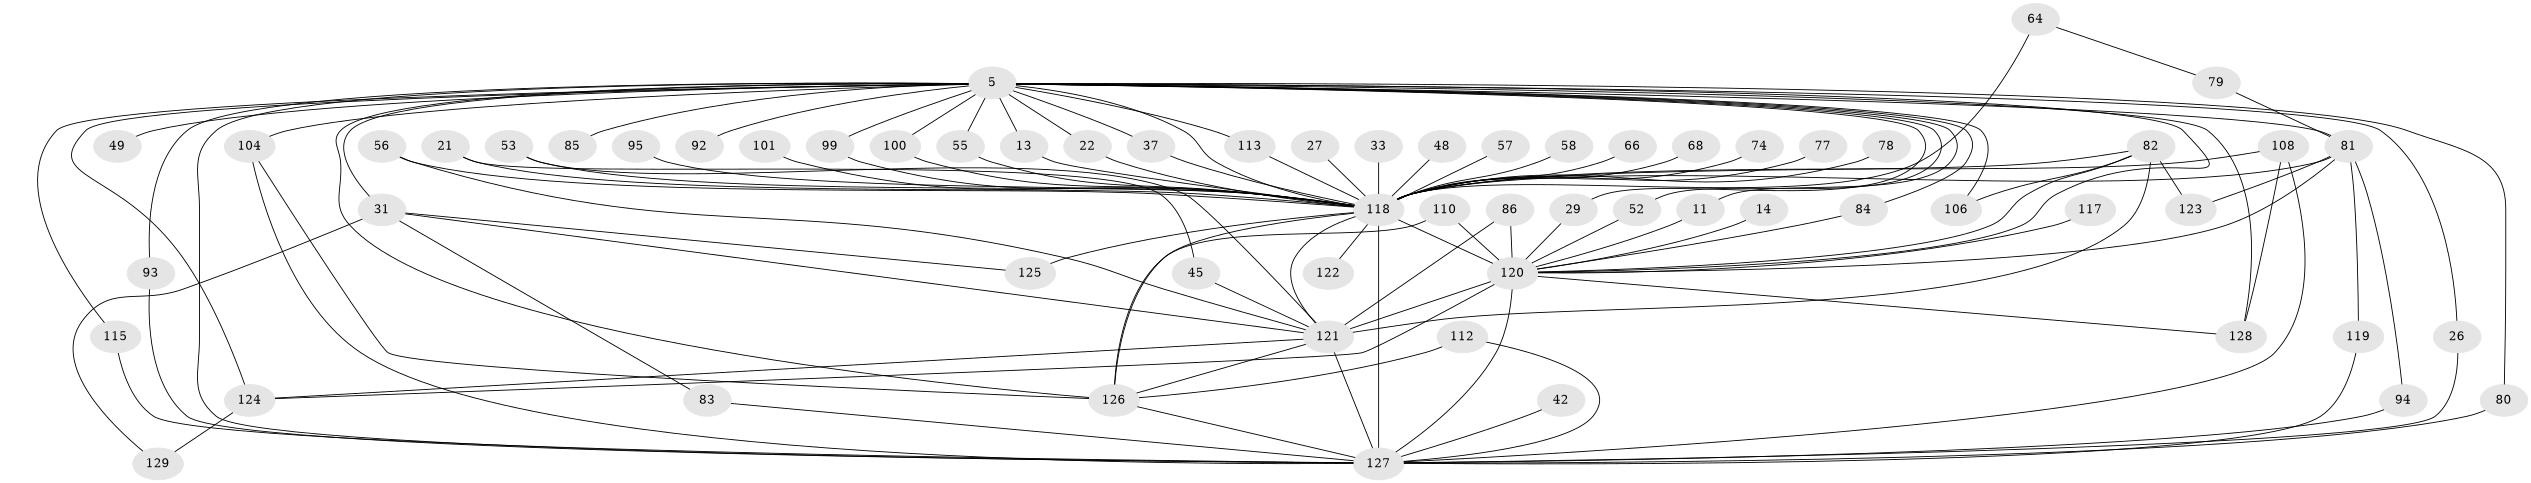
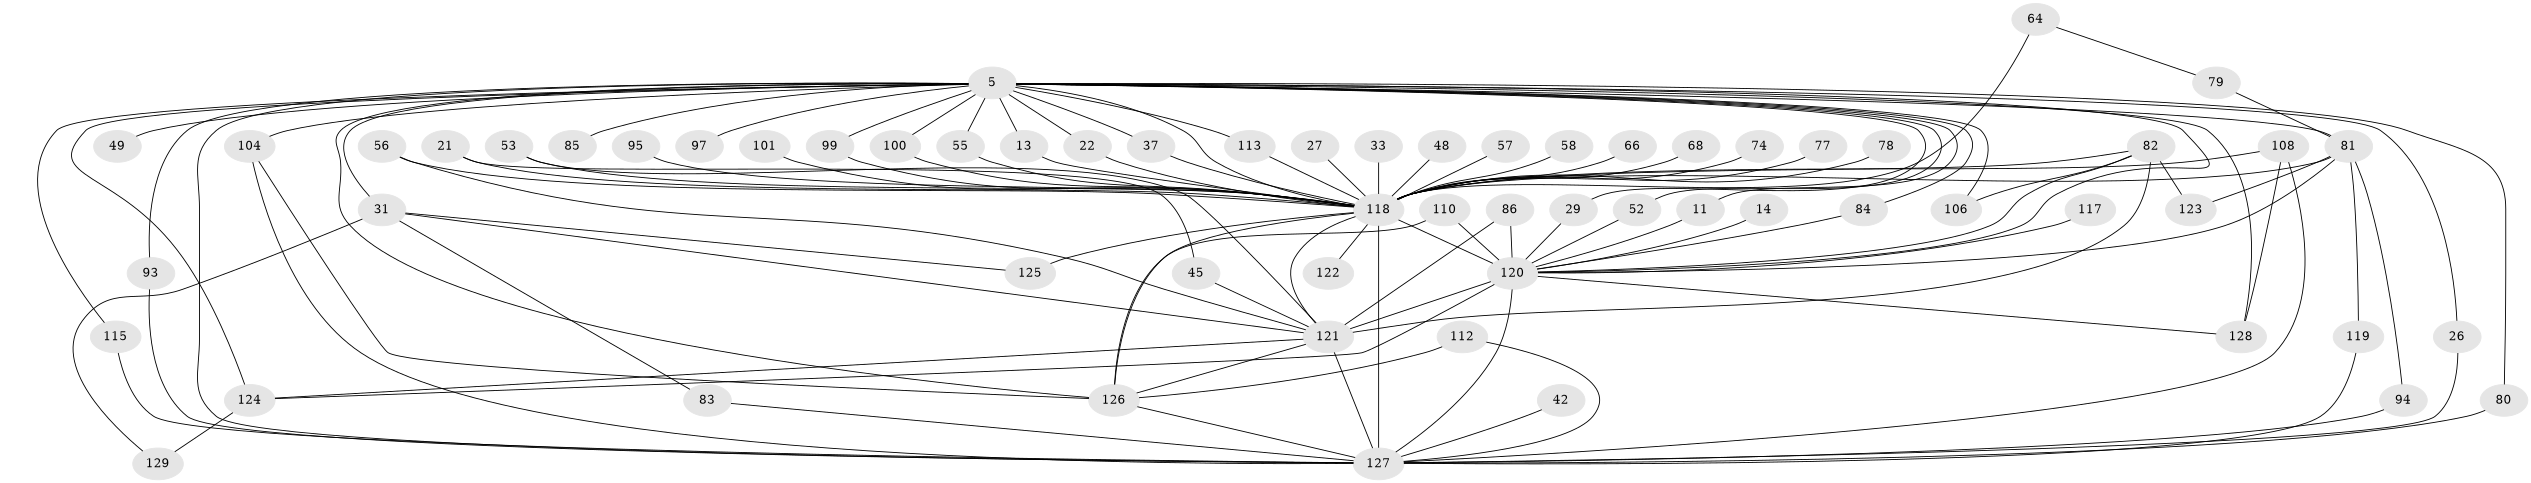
node "92": label "92" -> "97"
